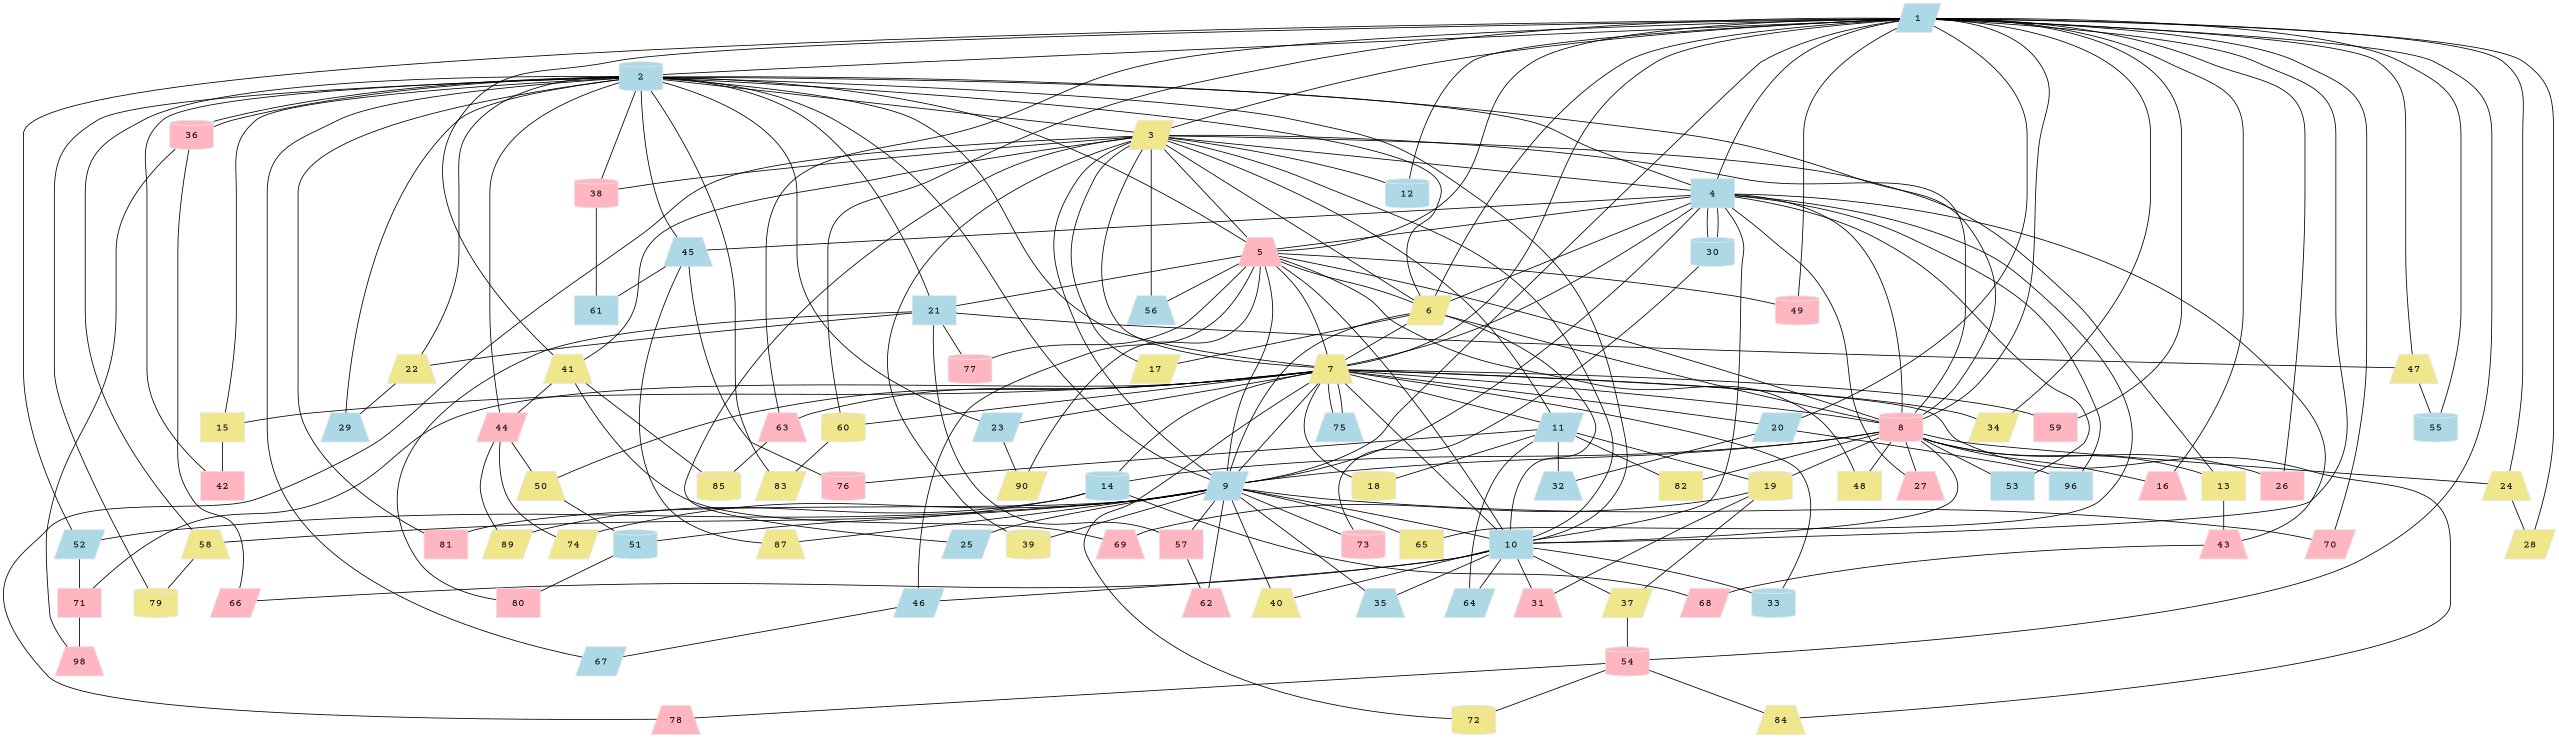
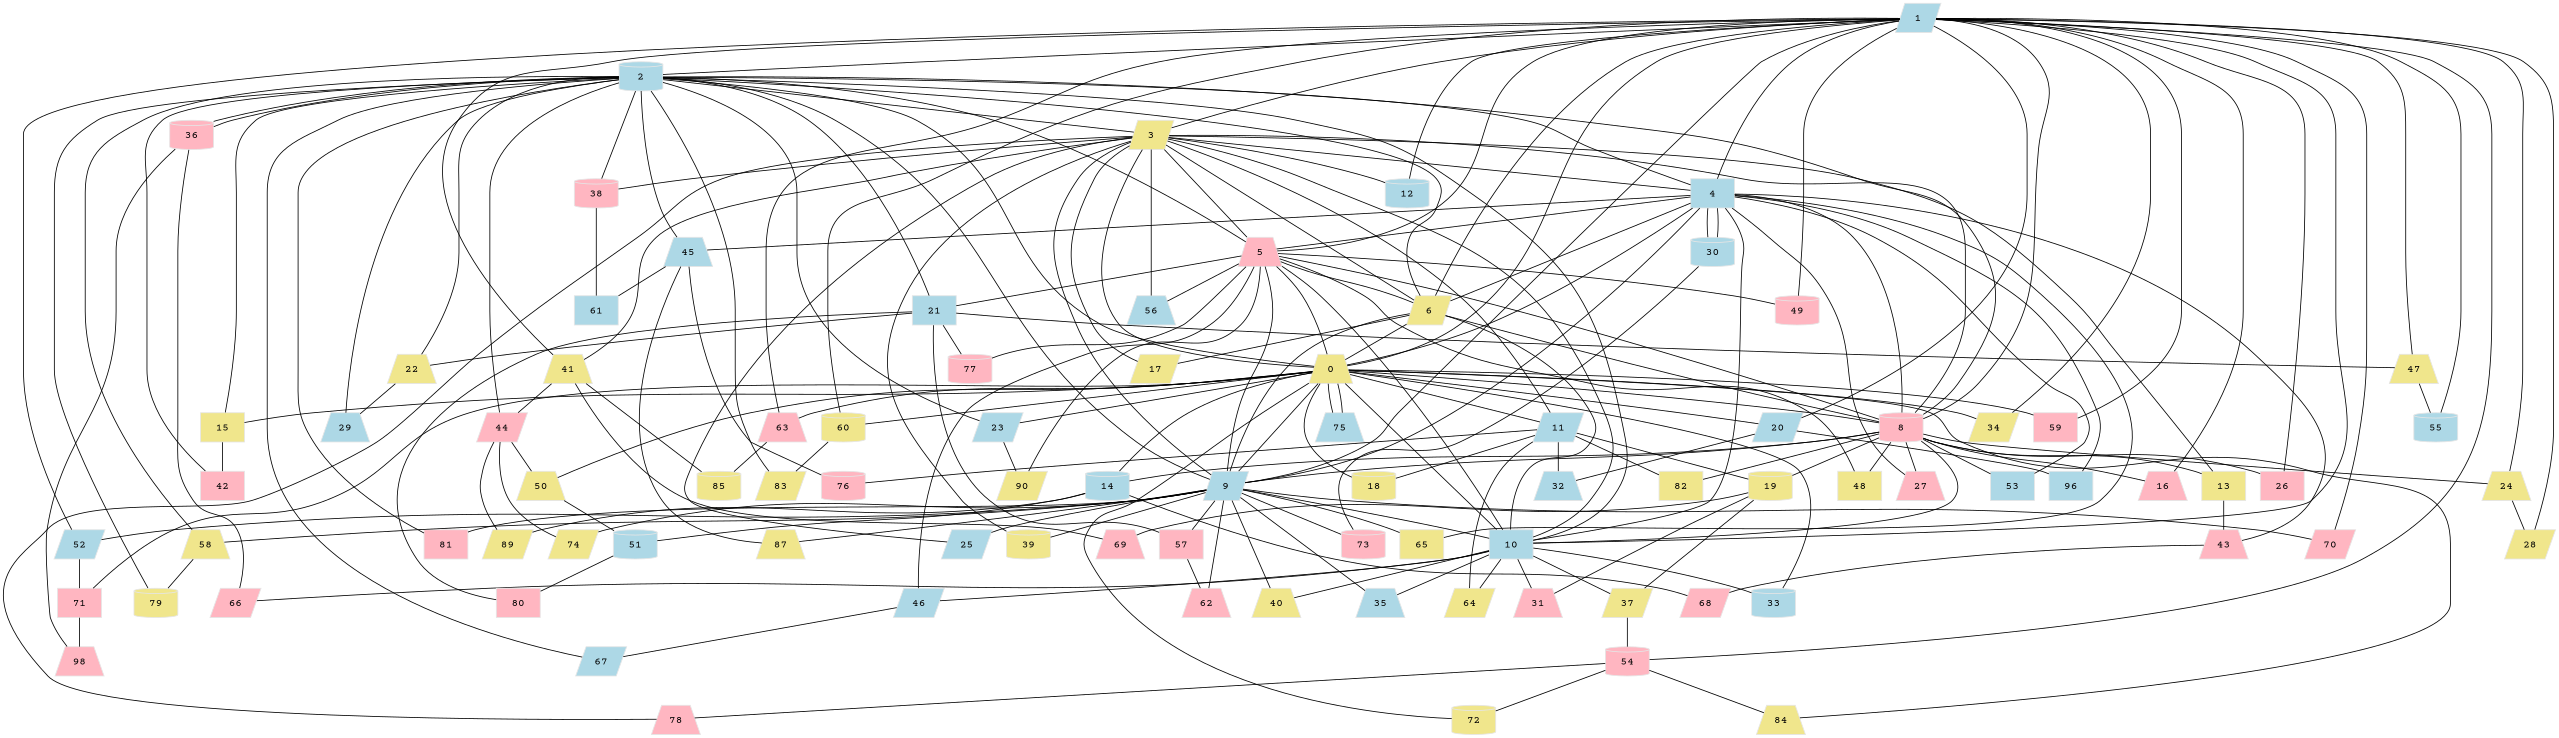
node "7": label "7" -> "0"
node "64": fillcolor lightblue -> khaki
